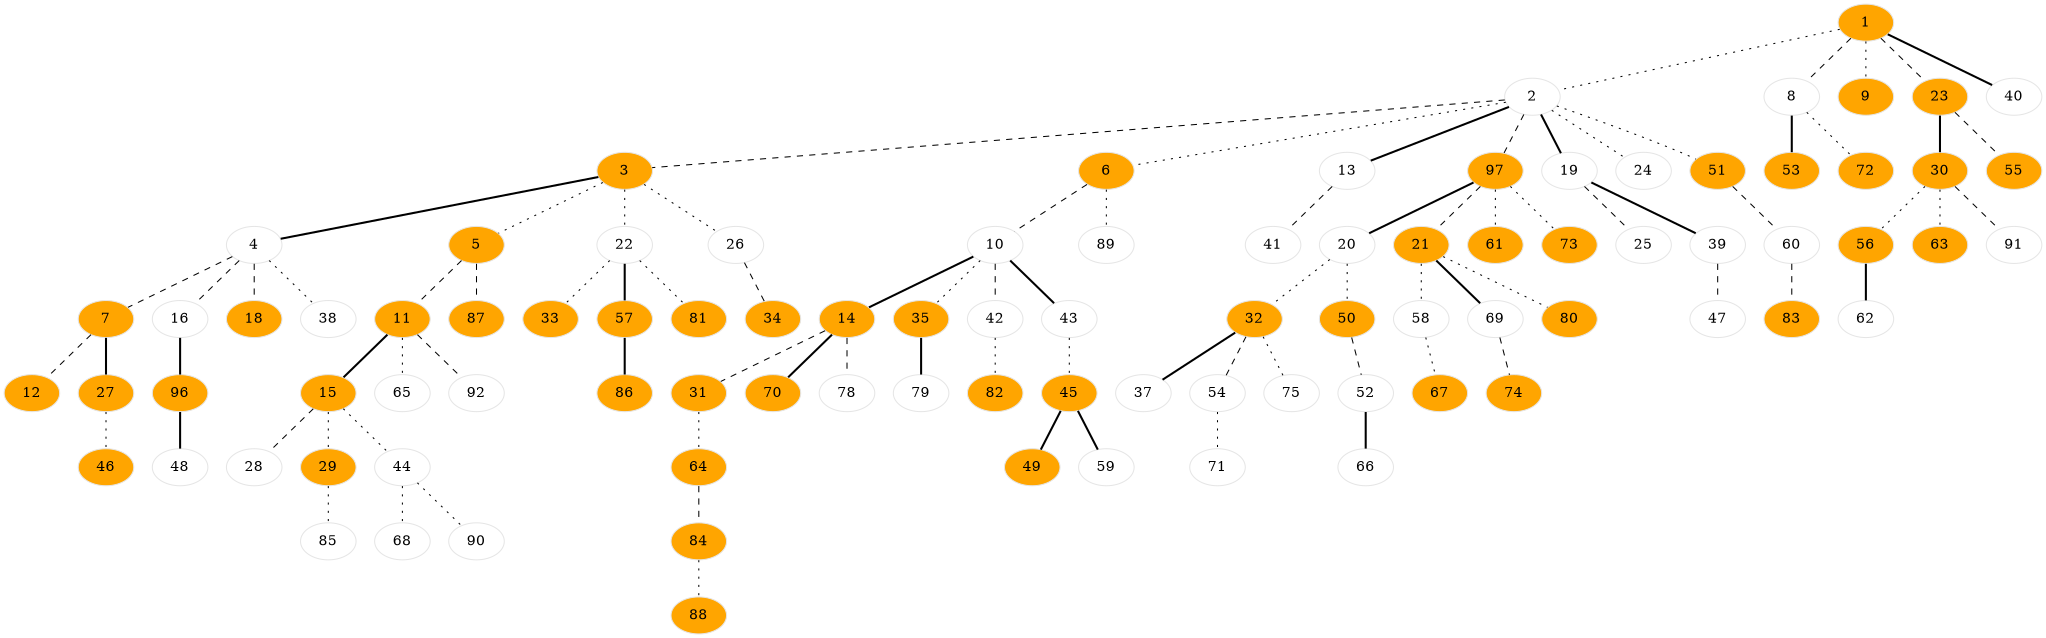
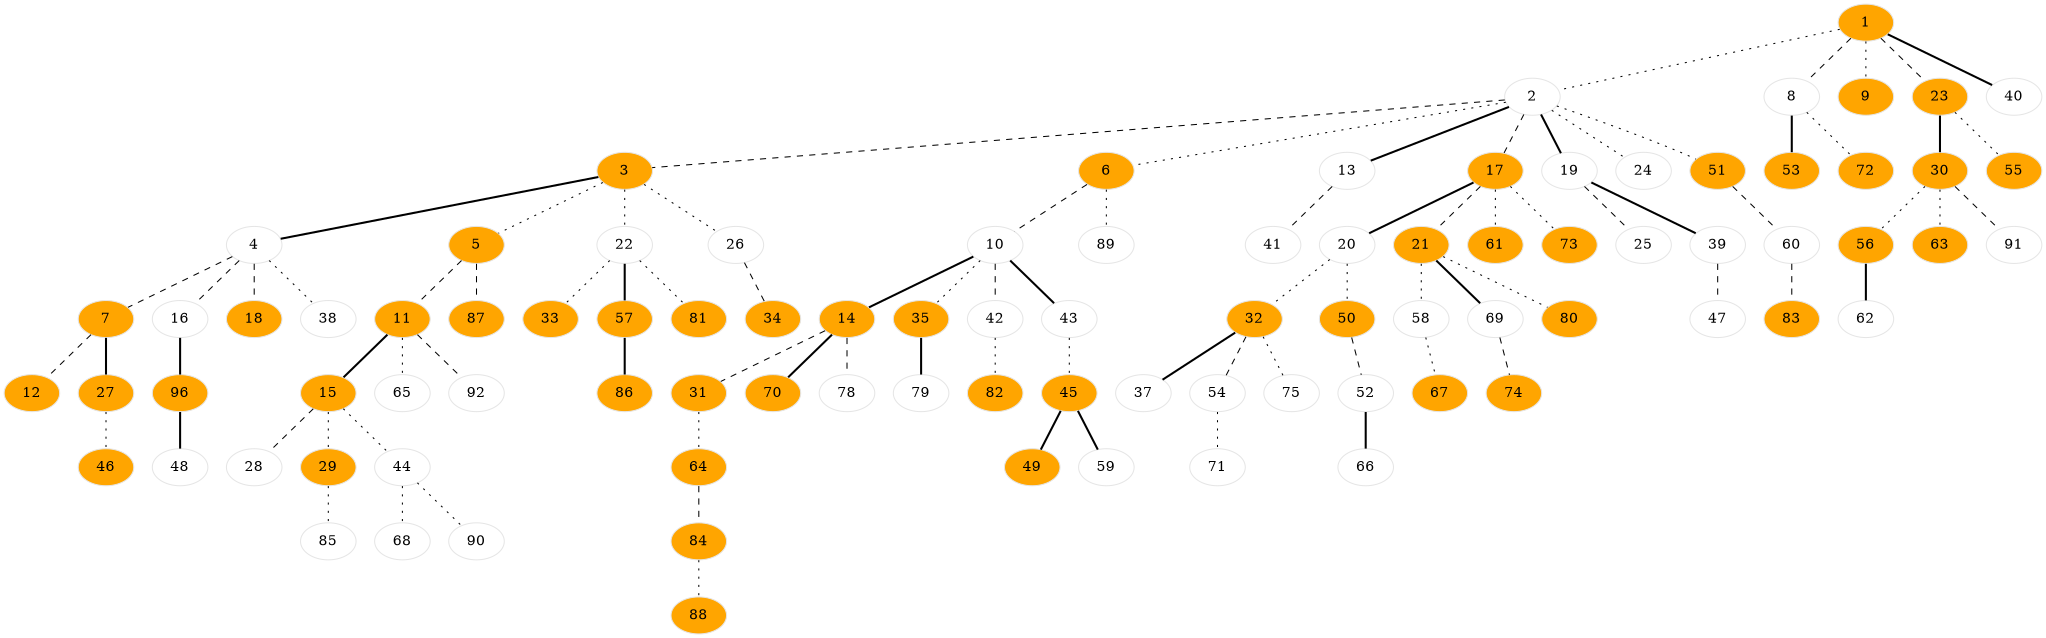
edge "23" -- "55": style dashed -> dotted
node "97": label "97" -> "17"
